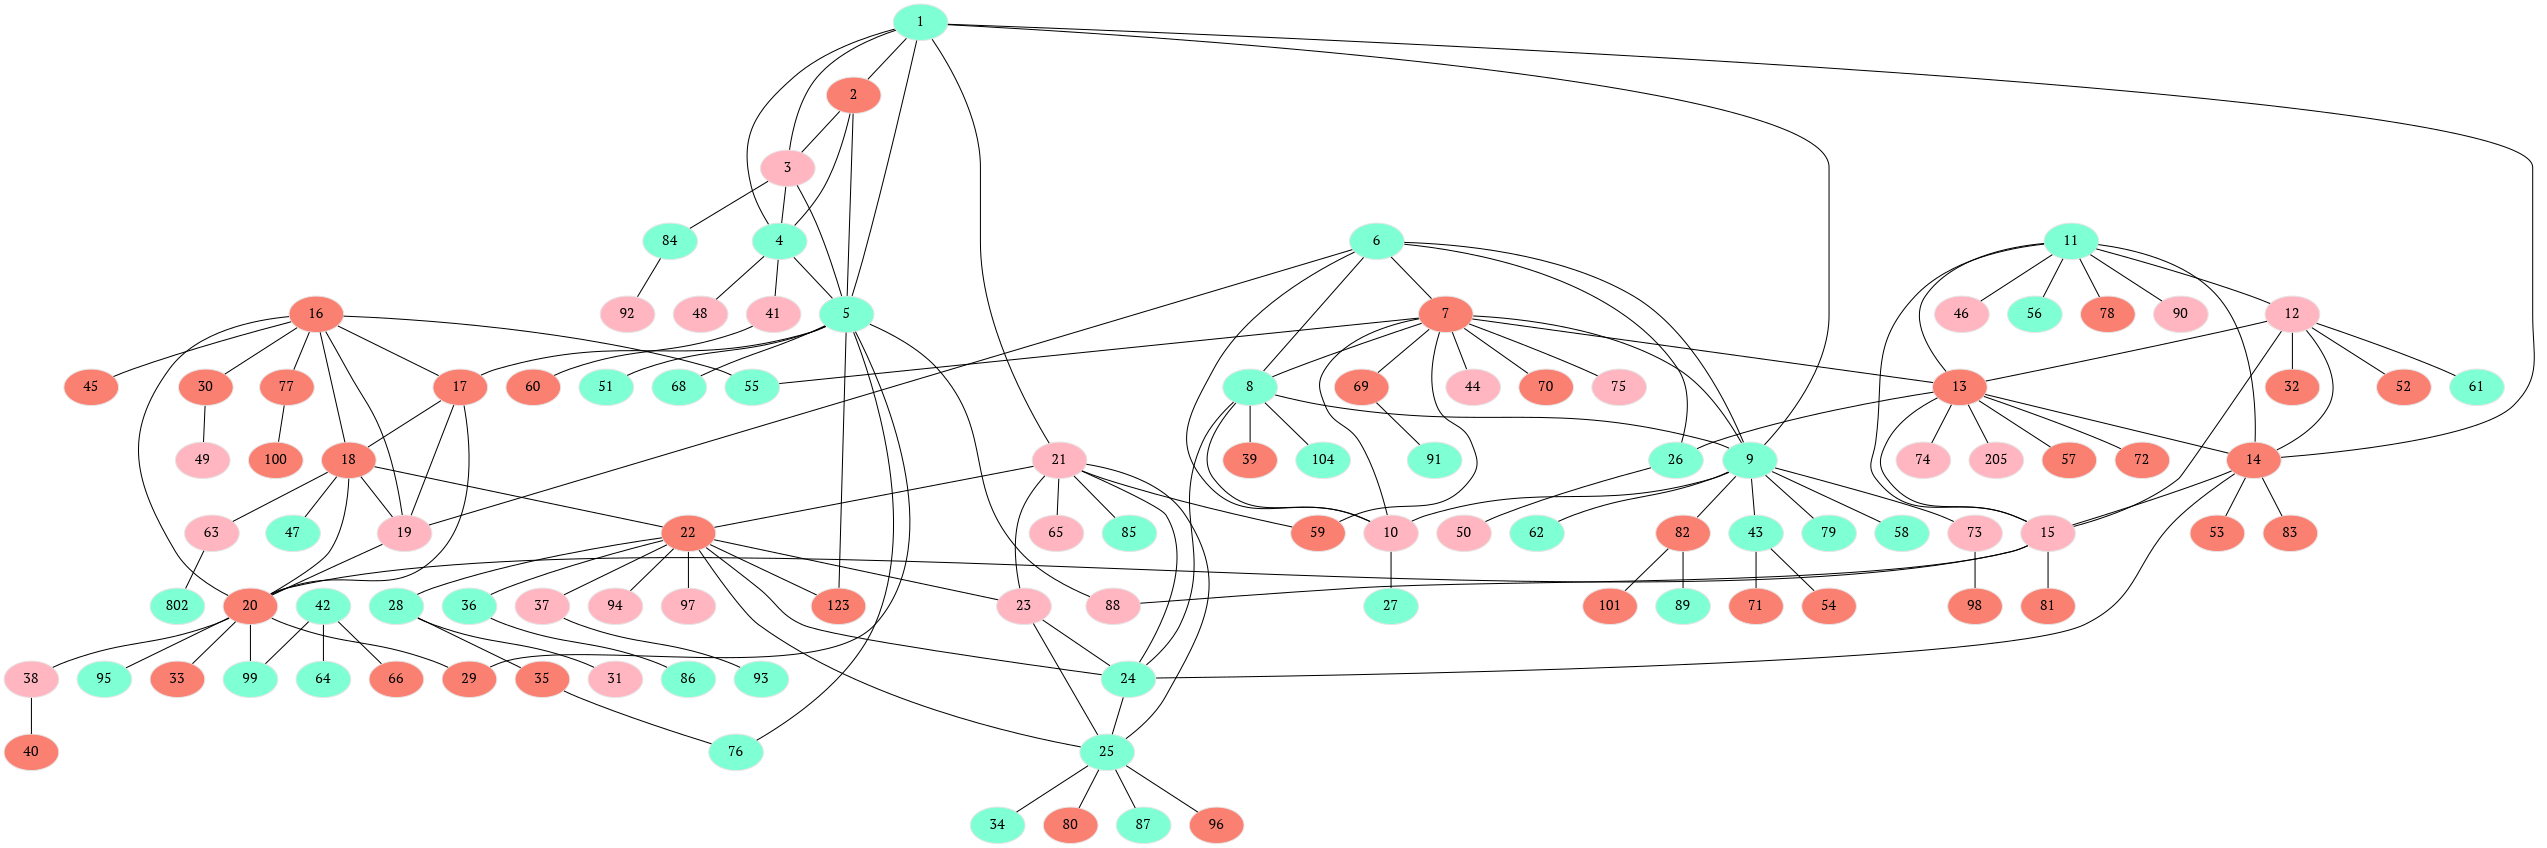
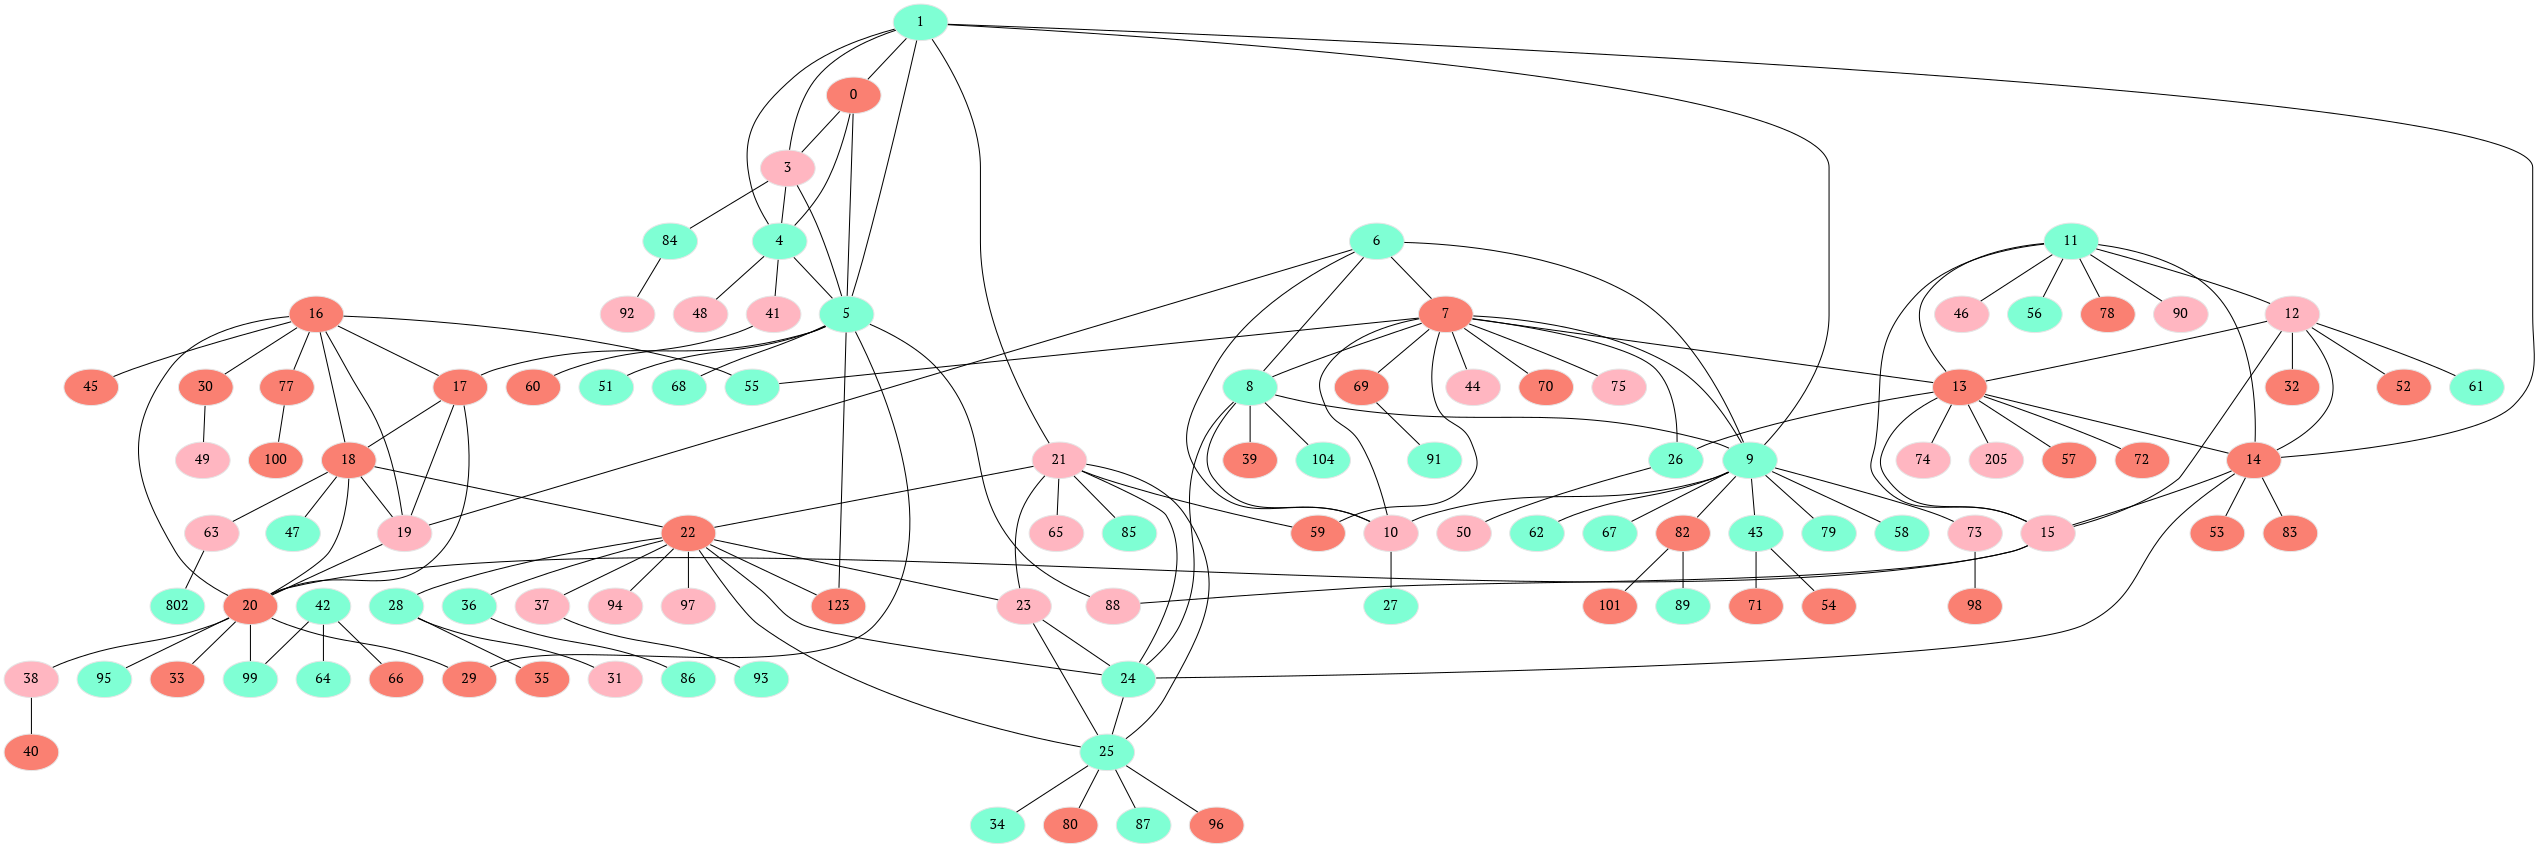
node "2": label "2" -> "0"
edge "6" -- "26": now "7" -- "26"
node "67": added
node "81": removed
node "76": removed
